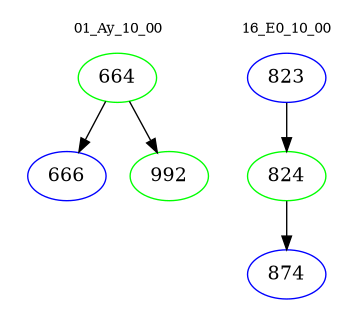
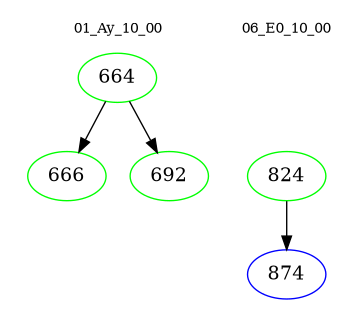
cluster "16_E0_10_00": label "16_E0_10_00" -> "06_E0_10_00"
node "823": removed
node "666": color blue -> green
node "992": label "992" -> "692"
